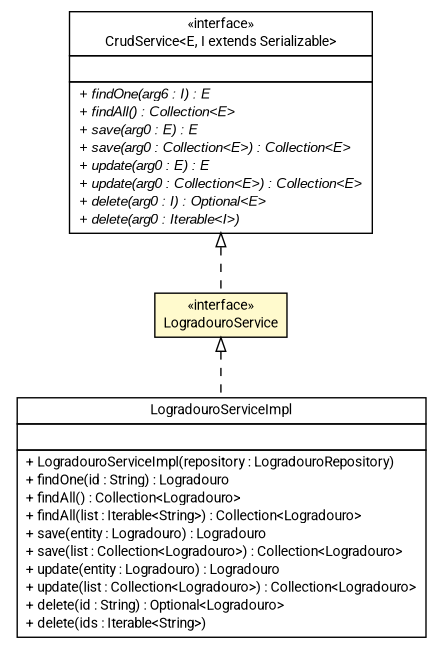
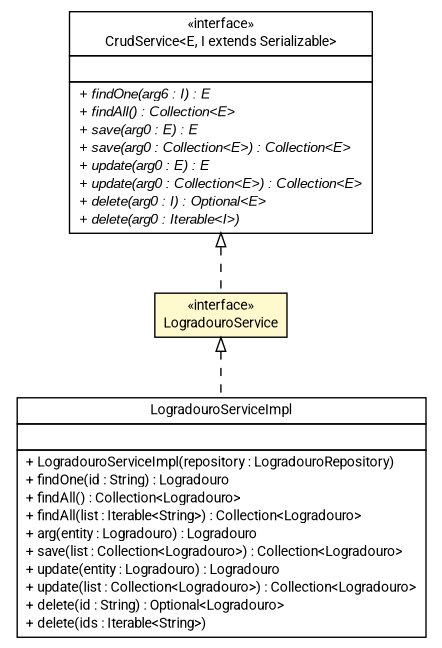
node "LogradouroServiceImpl": text "+ save(entity : Logradouro) : Logradouro" -> "+ arg(entity : Logradouro) : Logradouro"
